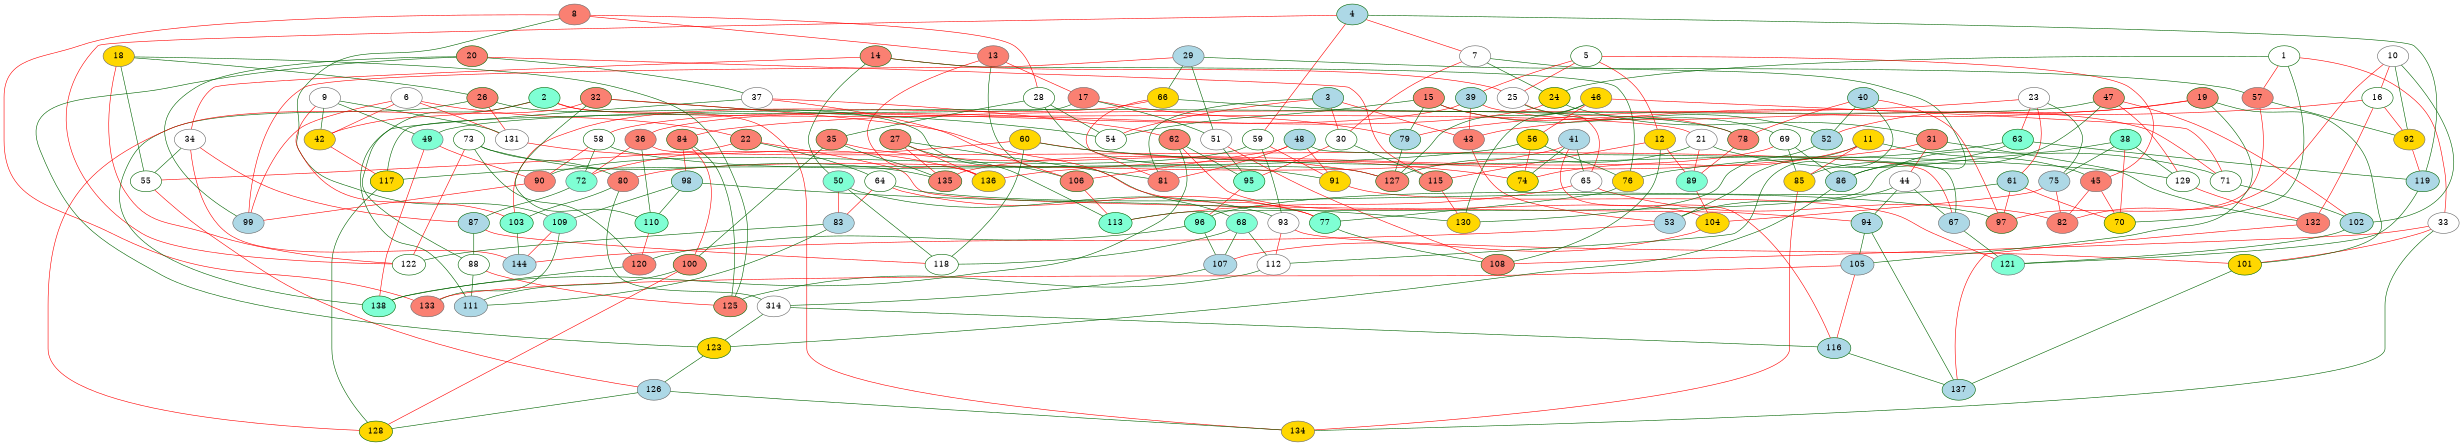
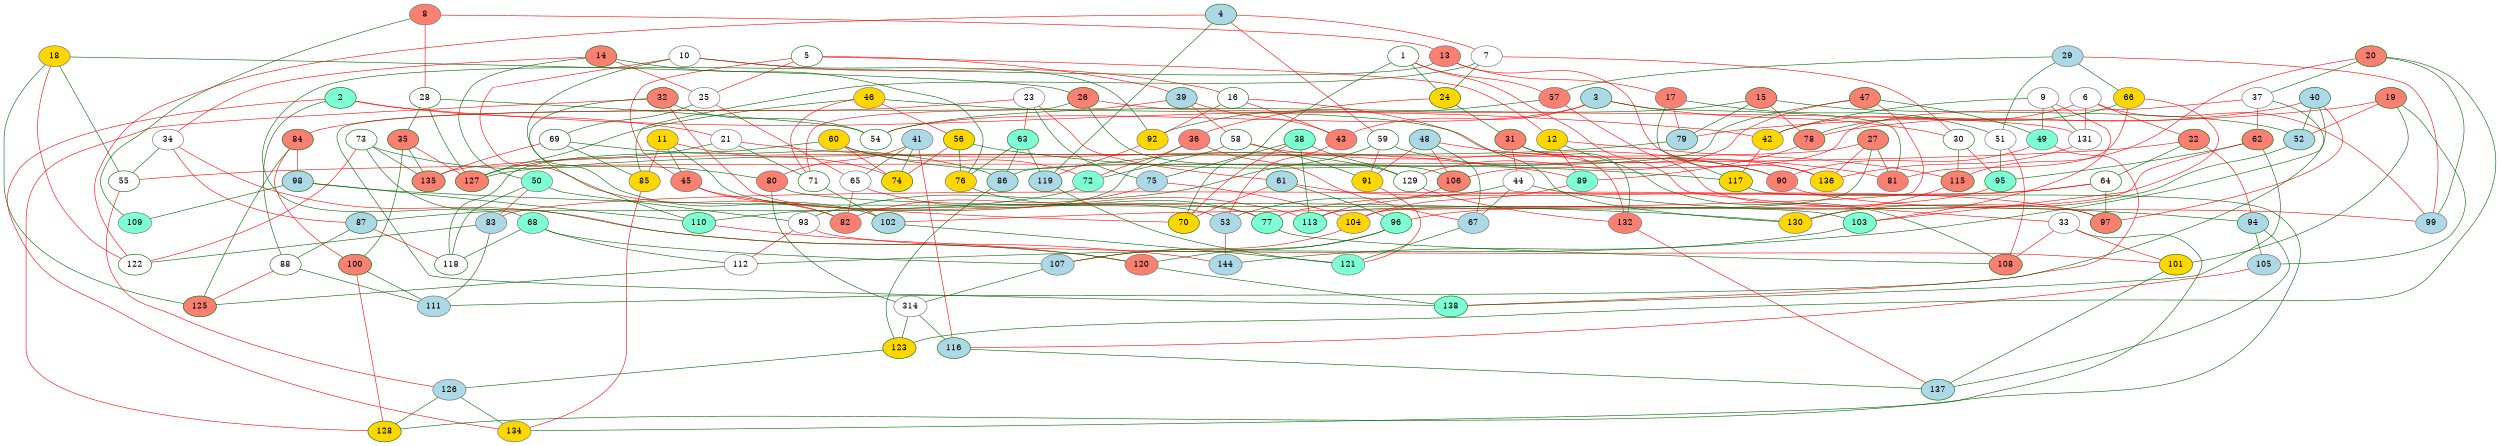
edge "109" -- "144": removed
node "133": removed
